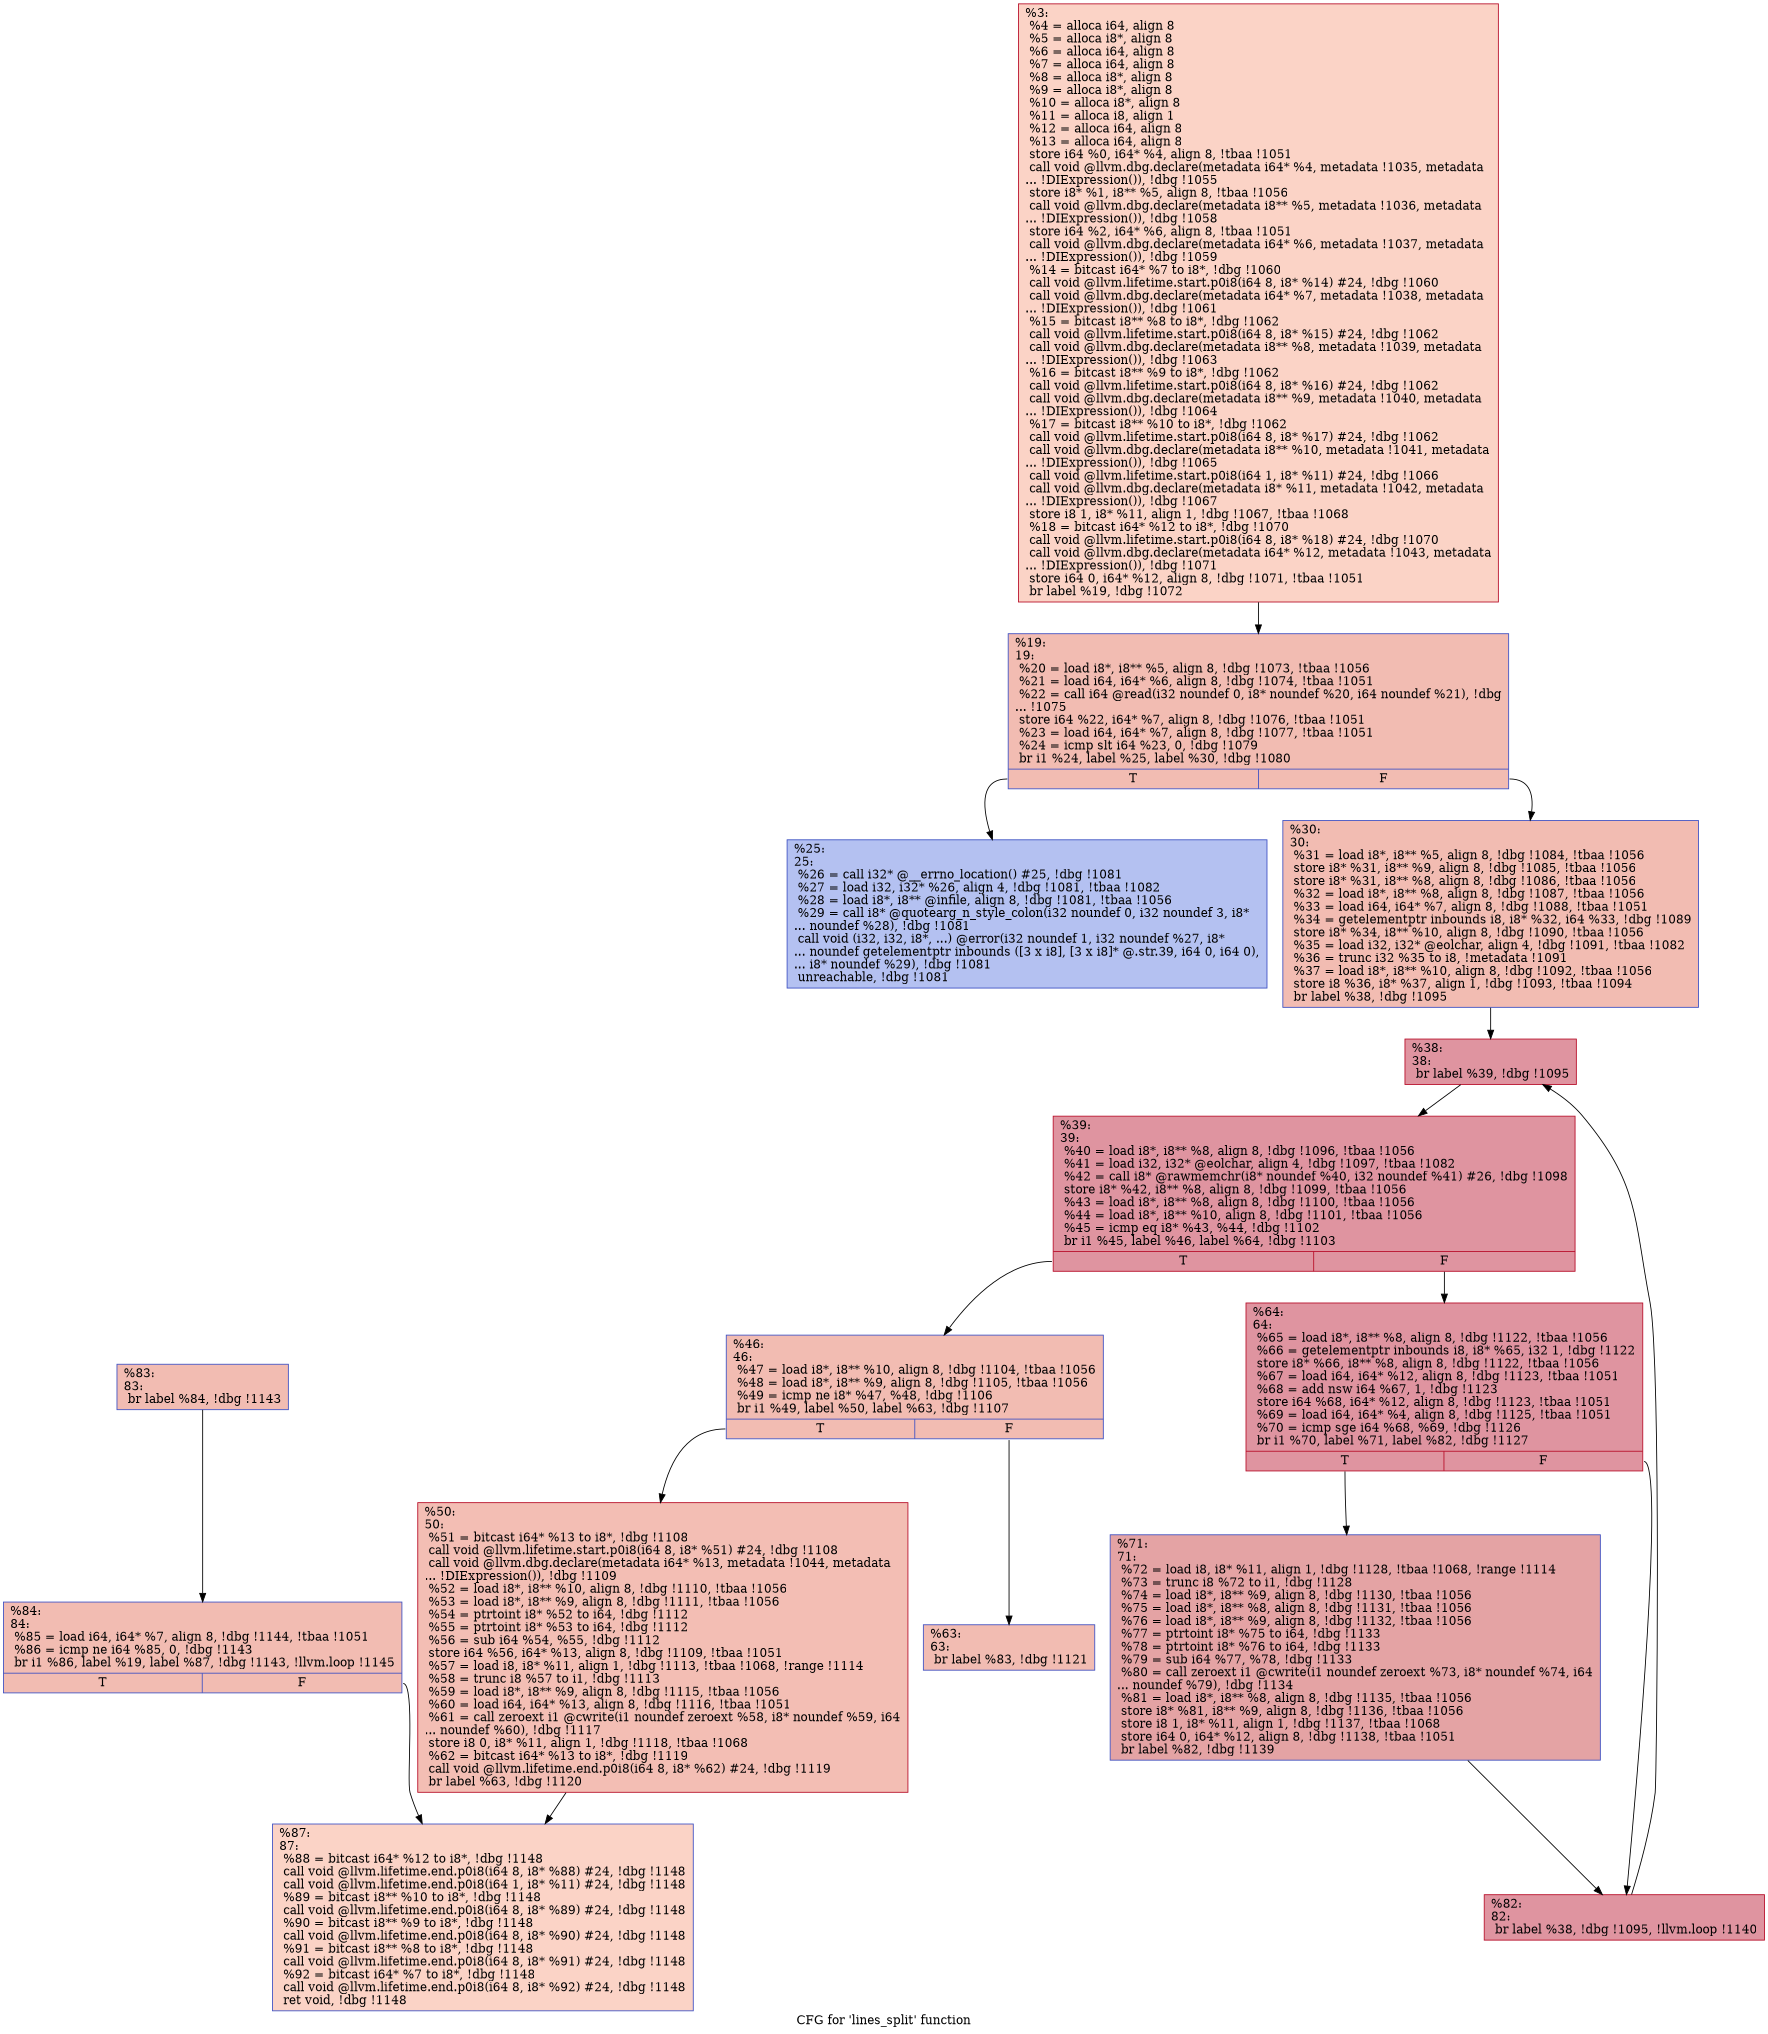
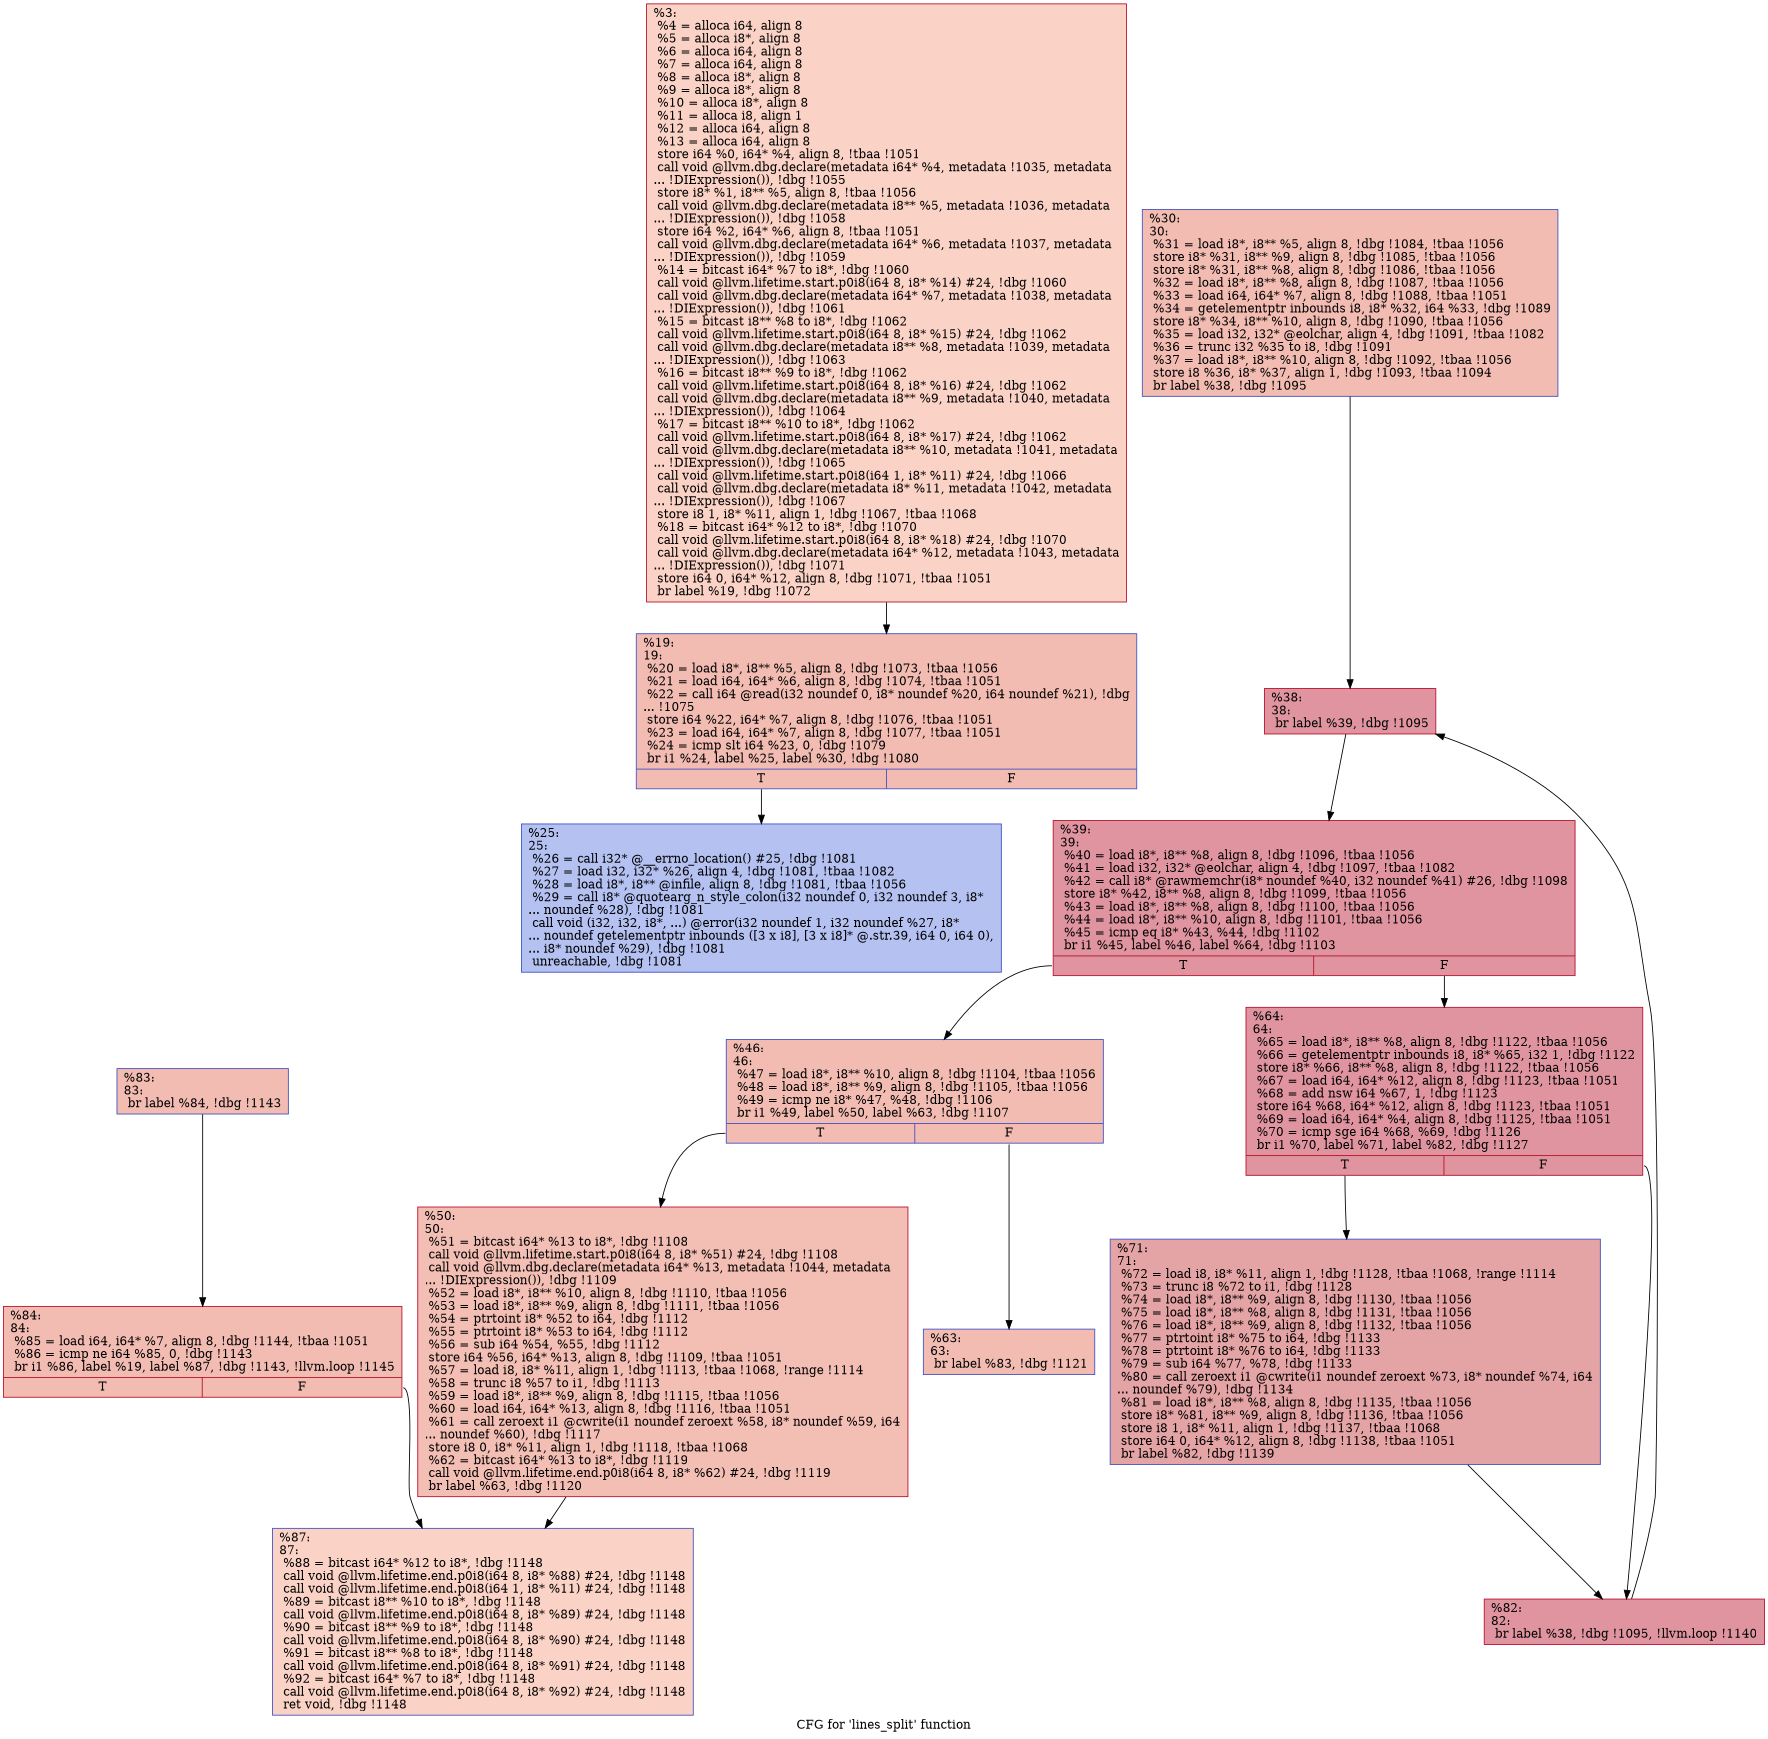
edge "%19:" -> "%30:": removed
node "%30:": text "%36 = trunc i32 %35 to i8, !metadata !1091" -> "%36 = trunc i32 %35 to i8, !dbg !1091"
node "%84:": color #3d50c3ff -> #b70d28ff
